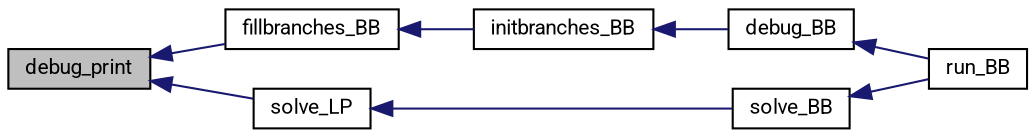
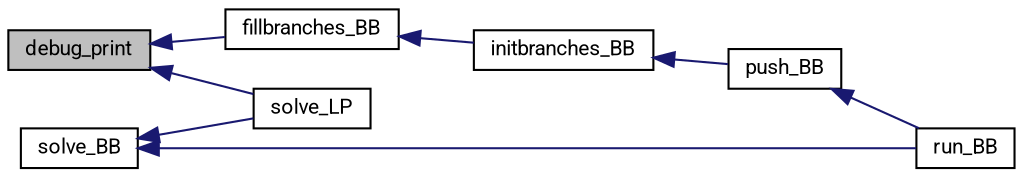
node "debug_BB": label "debug_BB" -> "push_BB"
edge "solve_BB" -> "solve_LP": reversed
